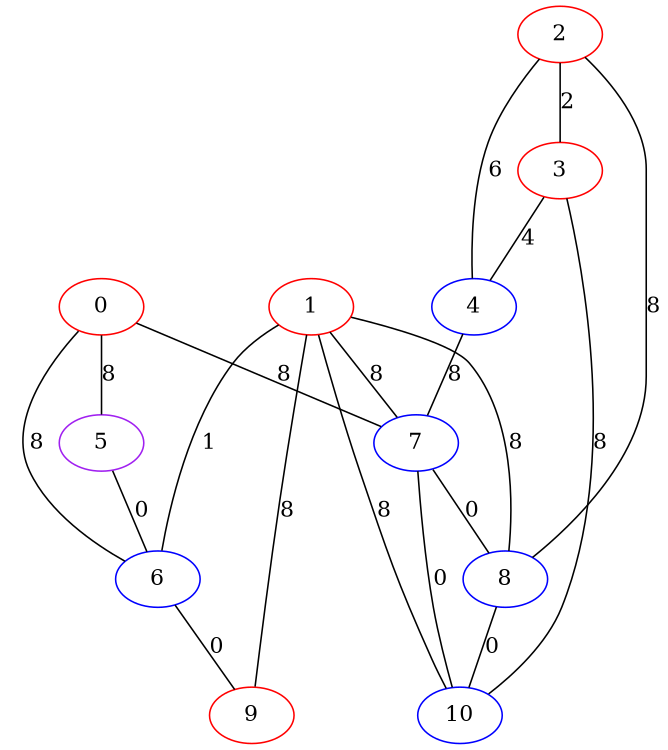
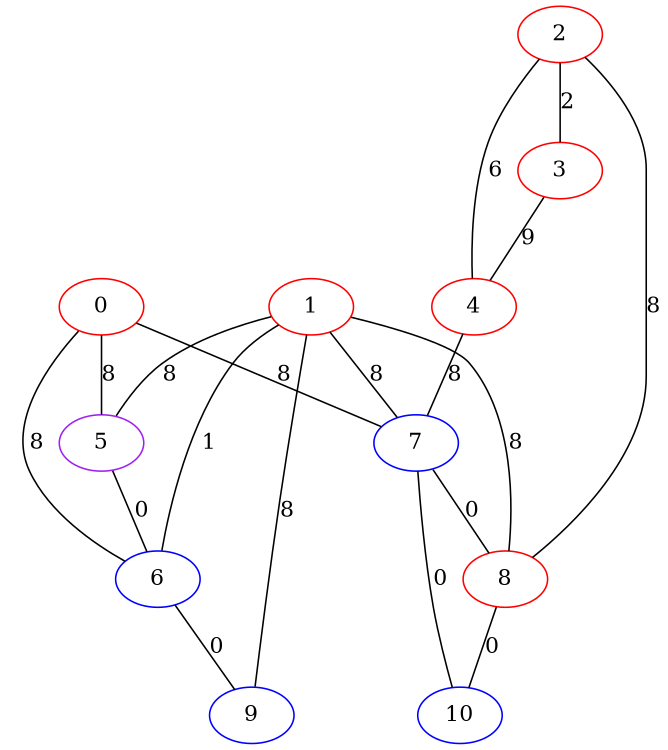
edge "3" -- "4": label "4" -> "9"
node "4": color blue -> red
edge "3" -- "10": removed, label "8"
edge "1" -- "10": now "1" -- "5"
node "8": color blue -> red
node "9": color red -> blue
